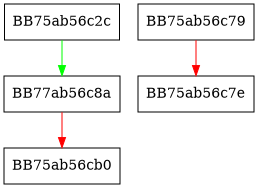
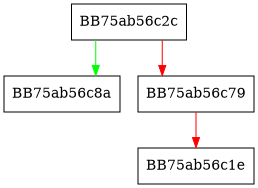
edge "BB75ab56c2c" -> "BB75ab56c79": added
node "BB77ab56c8a": label "BB77ab56c8a" -> "BB75ab56c8a"
node "BB75ab56c7e": label "BB75ab56c7e" -> "BB75ab56c1e"
node "BB75ab56cb0": removed
